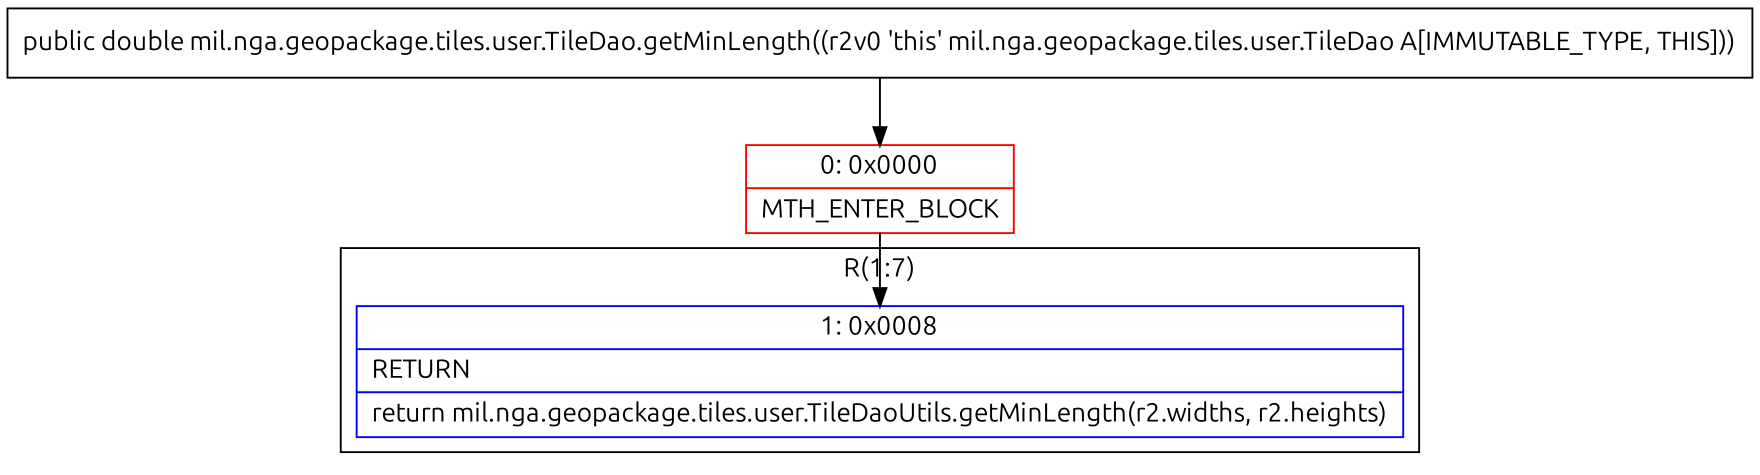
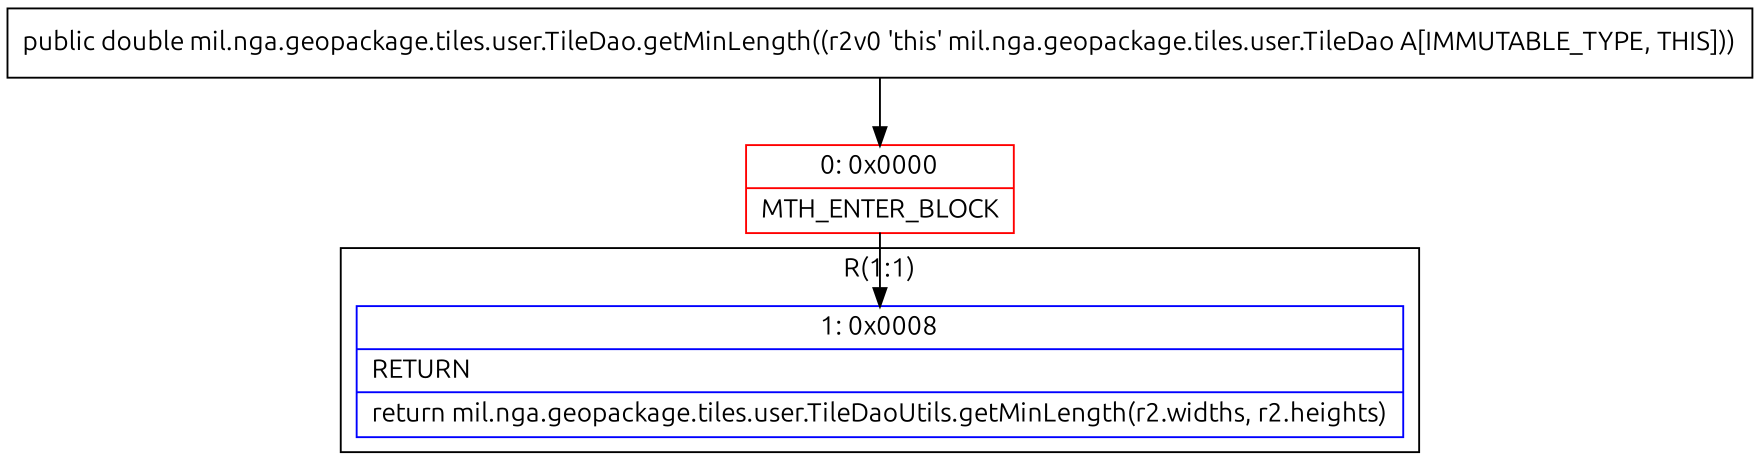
cluster "R(1:7)": label "R(1:7)" -> "R(1:1)"
